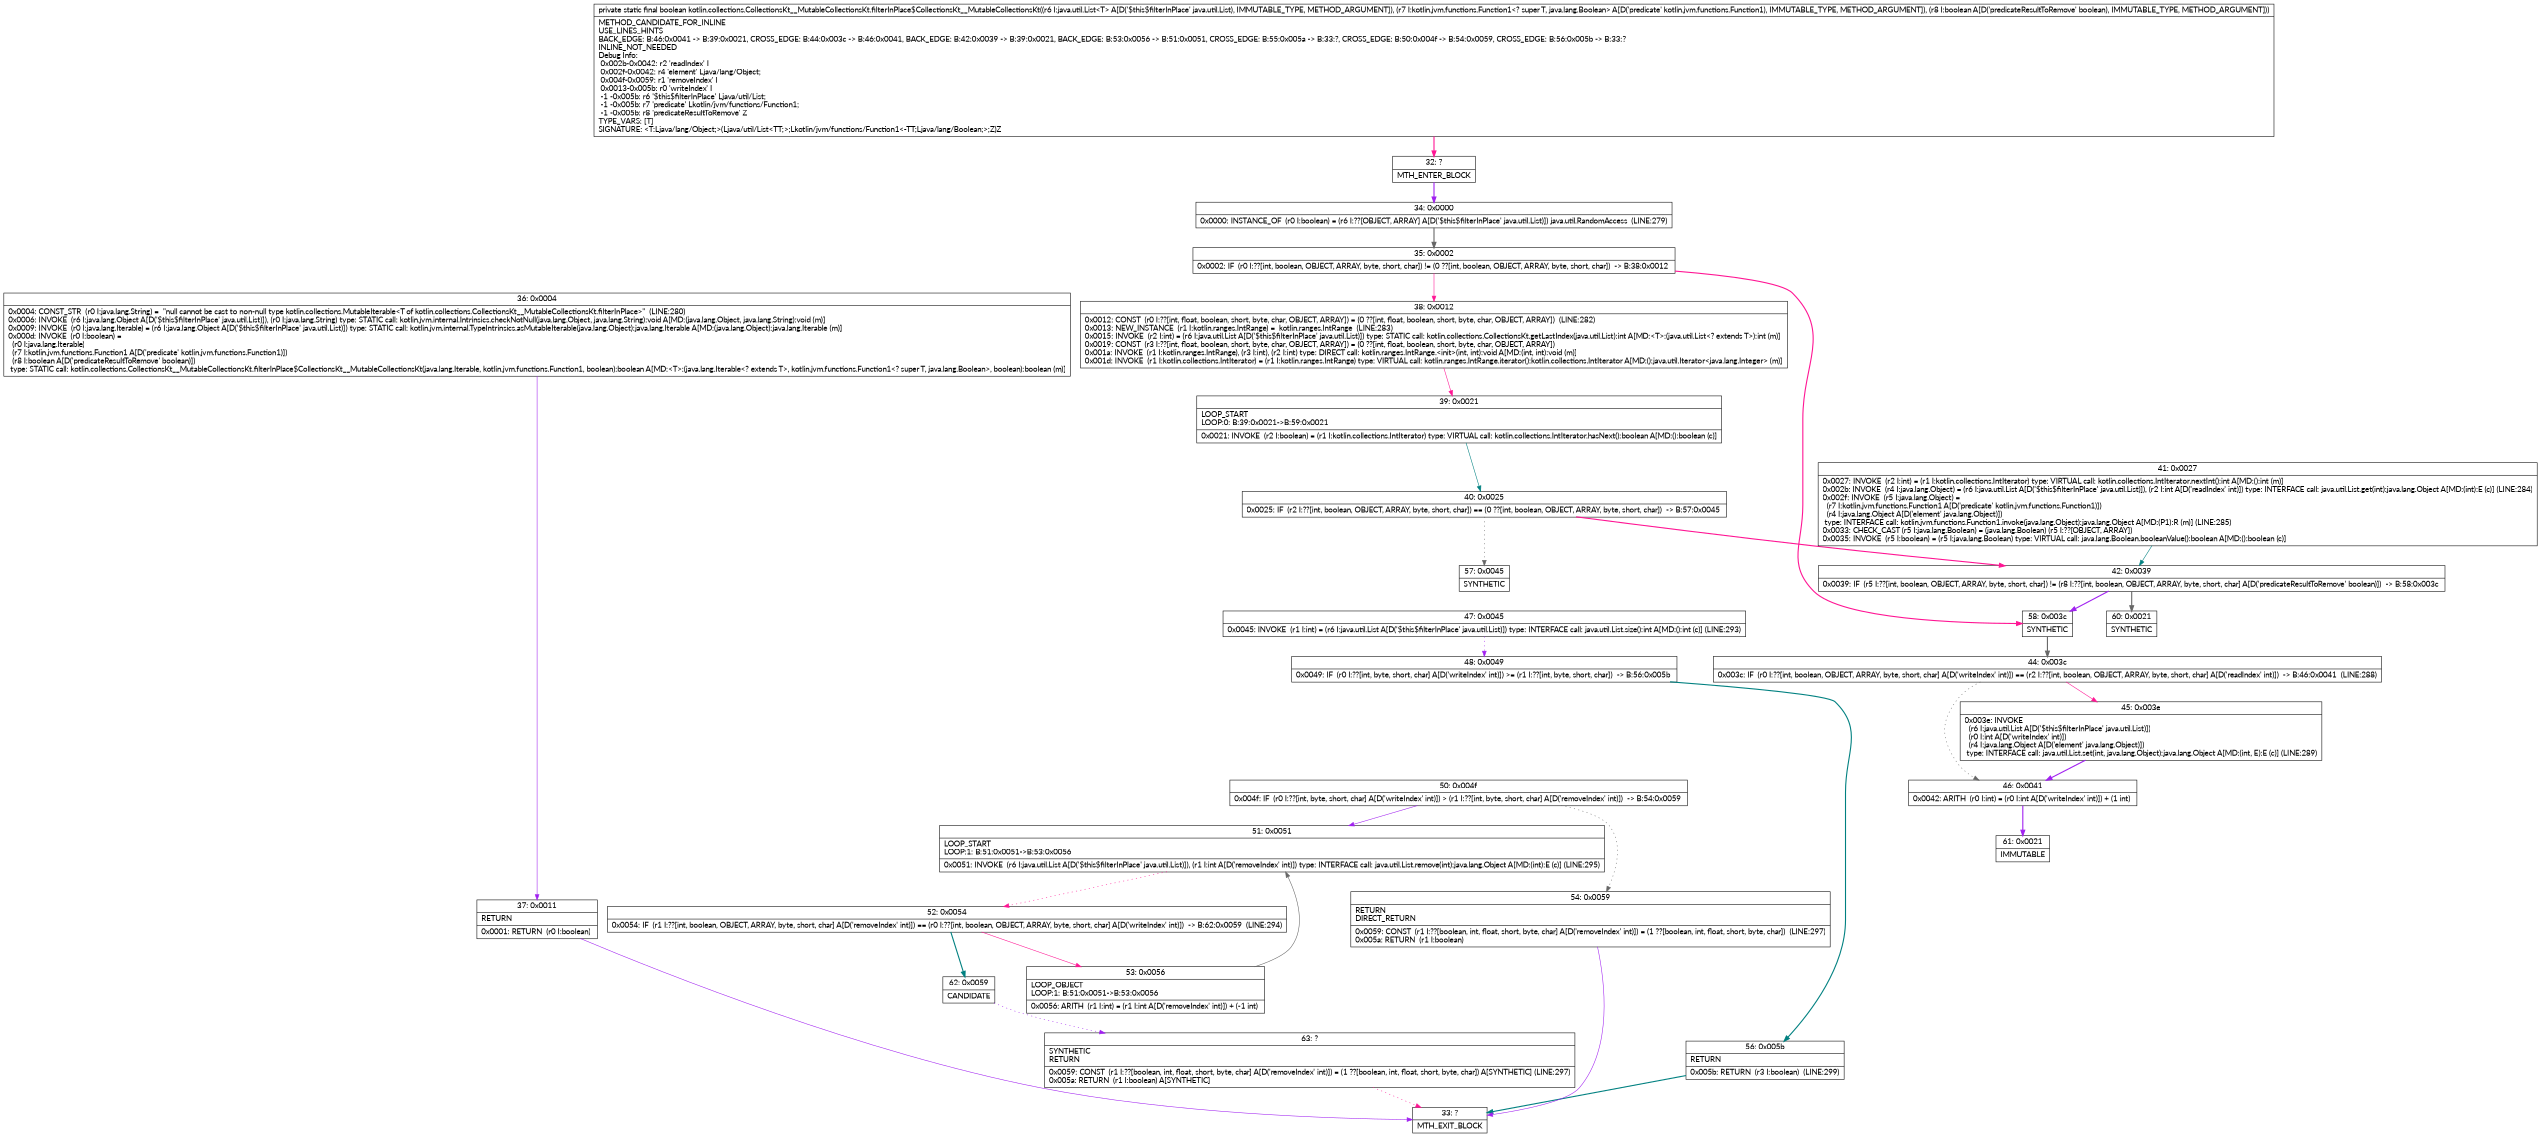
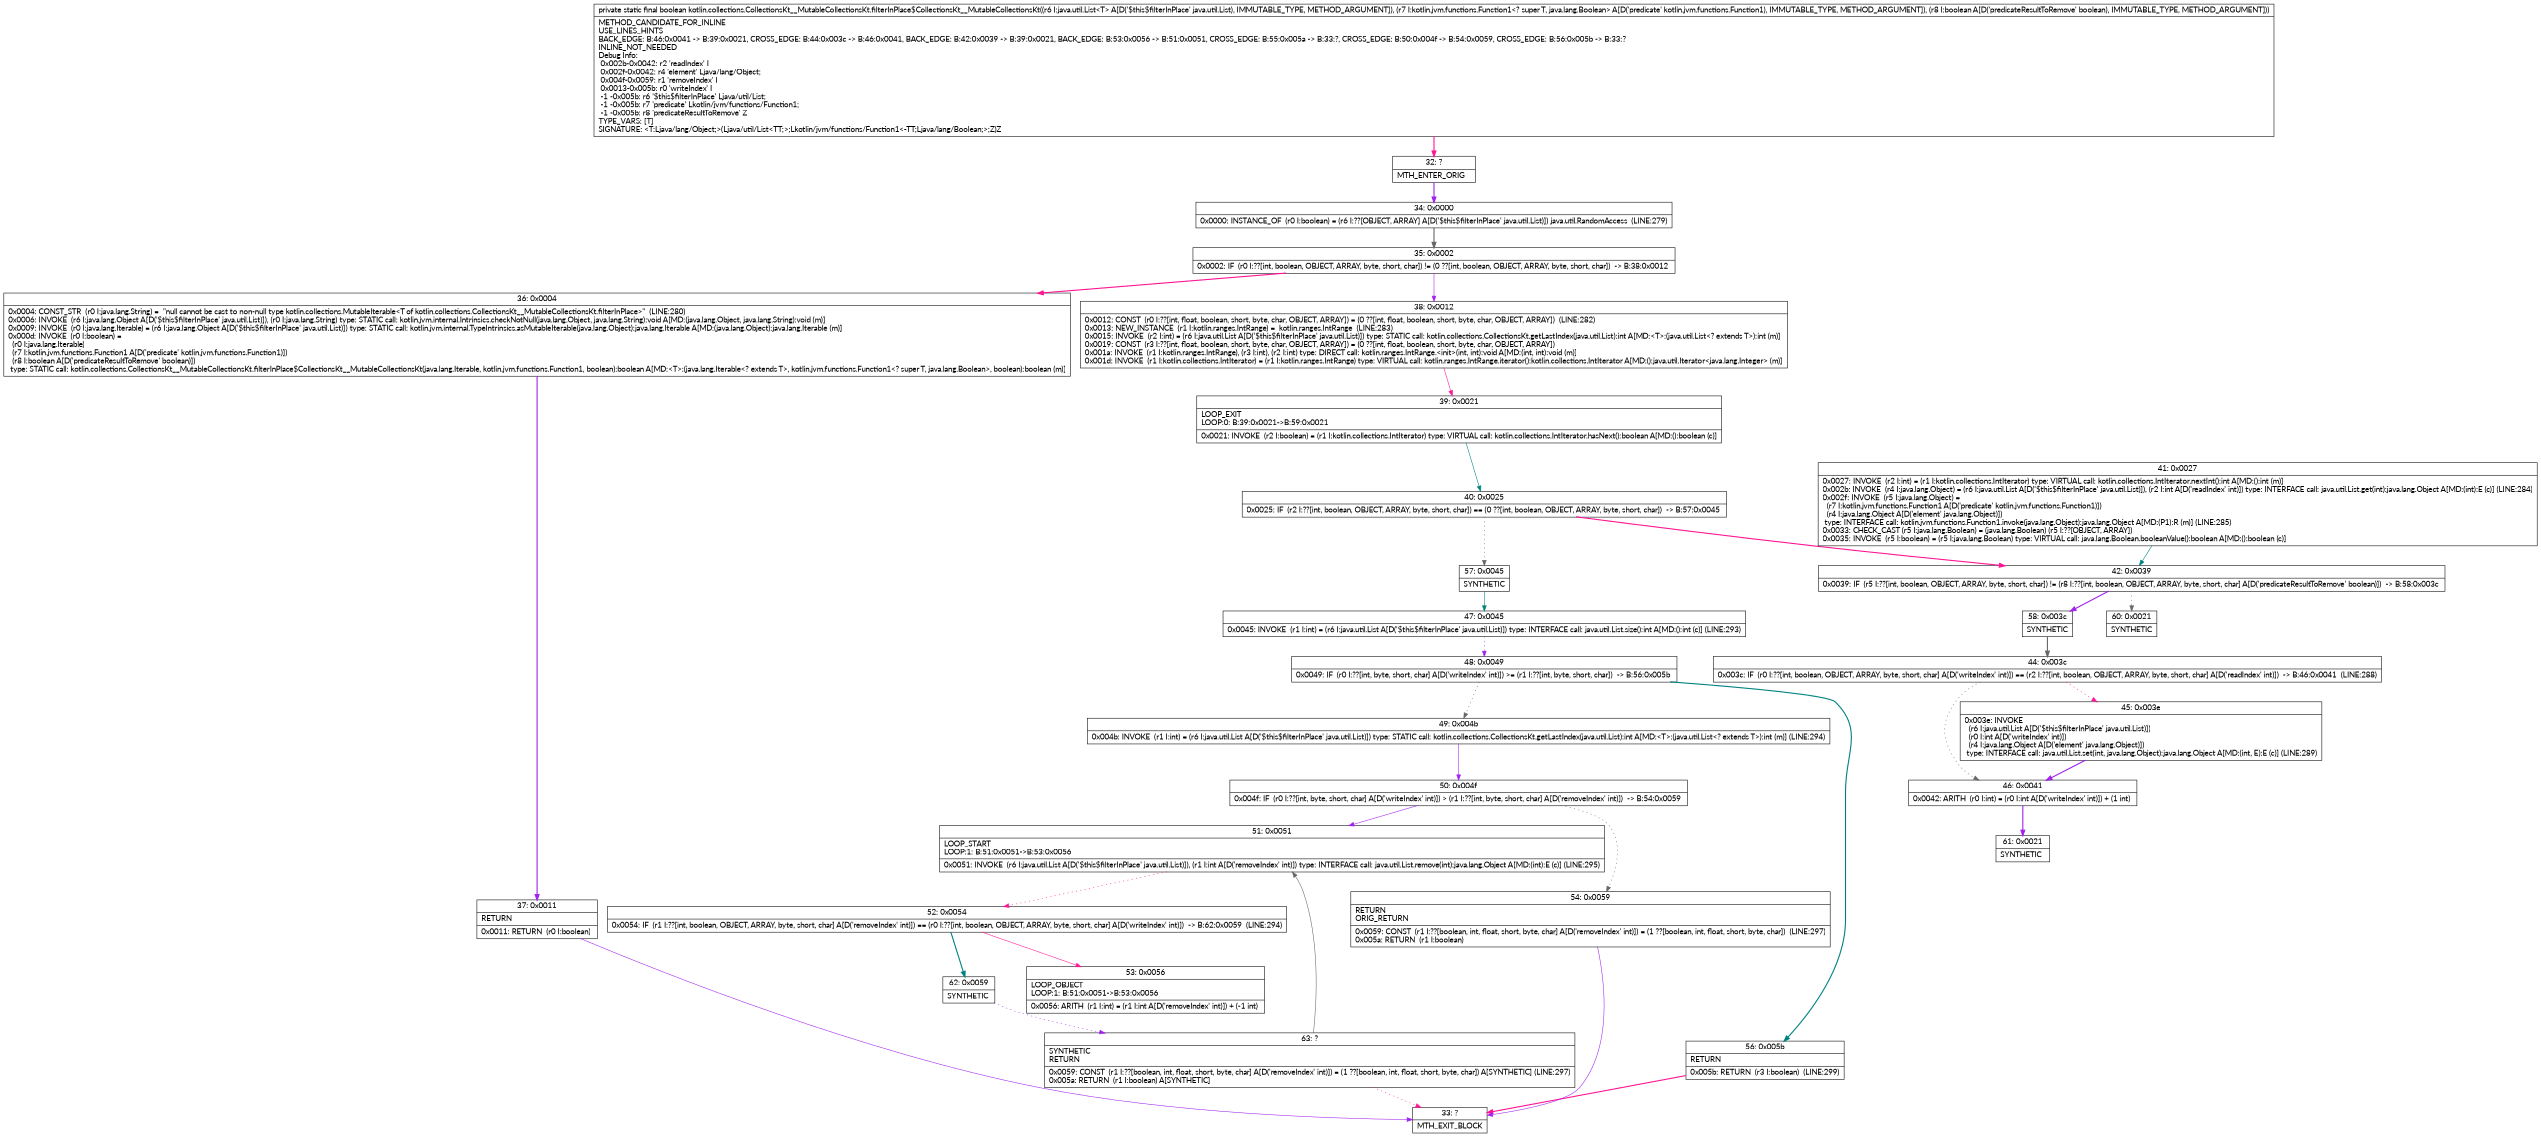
node "32: ?": text "MTH_ENTER_BLOCK" -> "MTH_ENTER_ORIG"
edge "35: 0x0002" -> "38: 0x0012": color deeppink -> purple
node "39: 0x0021": text "LOOP_START" -> "LOOP_EXIT"
edge "35: 0x0002" -> "58: 0x003c": now "35: 0x0002" -> "36: 0x0004"
edge "57: 0x0045" -> "47: 0x0045": added
edge "42: 0x0039" -> "60: 0x0021": style bold -> dotted
edge "36: 0x0004" -> "37: 0x0011": style solid -> bold
edge "44: 0x003c" -> "45: 0x003e": style solid -> dotted
node "49: 0x004b": added
node "61: 0x0021": text "IMMUTABLE" -> "SYNTHETIC"
node "54: 0x0059": text "DIRECT_RETURN" -> "ORIG_RETURN"
node "37: 0x0011": text "0x0001: RETURN  (r0 I:boolean)" -> "0x0011: RETURN  (r0 I:boolean)"
edge "53: 0x0056" -> "51: 0x0051": now "63: ?" -> "51: 0x0051"
node "62: 0x0059": text "CANDIDATE" -> "SYNTHETIC"
edge "56: 0x005b" -> "33: ?": color teal -> deeppink
